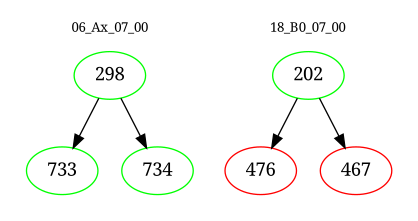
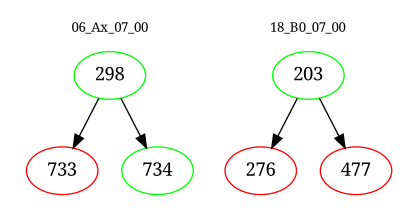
node "202": label "202" -> "203"
node "733": color green -> red
node "476": label "476" -> "276"
node "467": label "467" -> "477"
